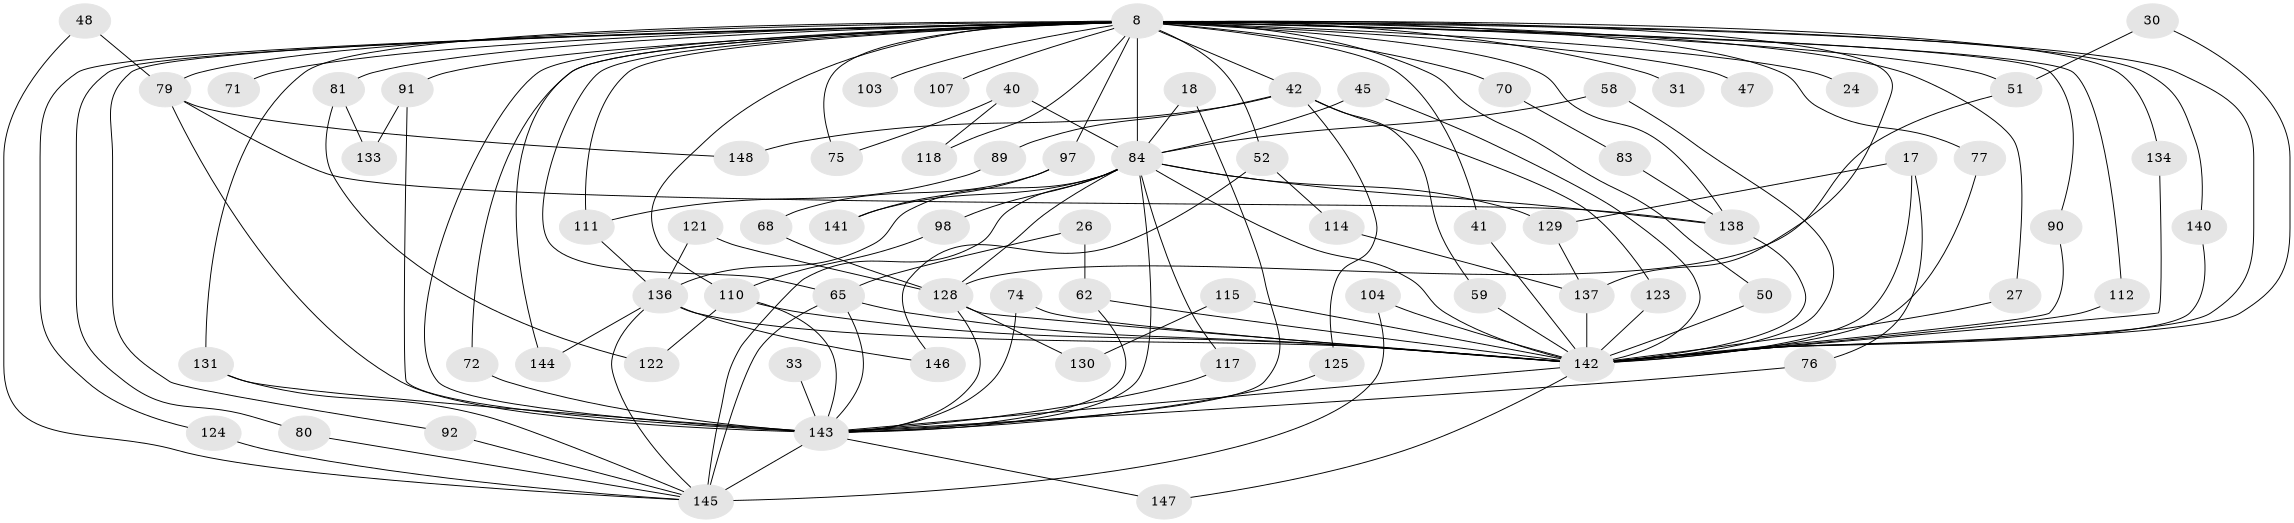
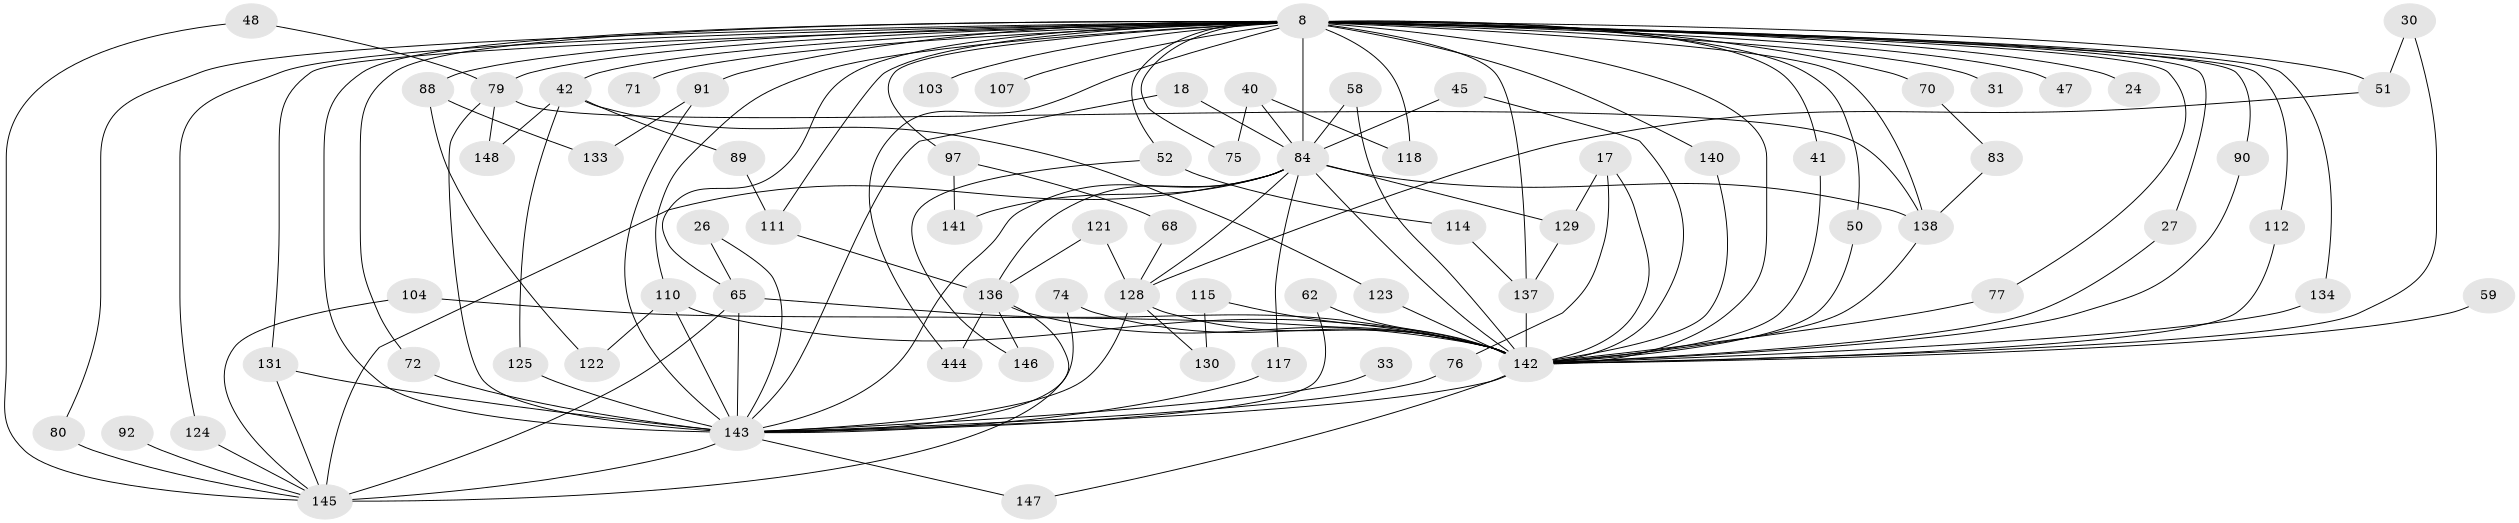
edge "8" -- "92": removed
node "81": label "81" -> "88"
edge "42" -- "59": removed
node "98": removed
edge "26" -- "62": now "26" -- "143"
node "144": label "144" -> "444"
